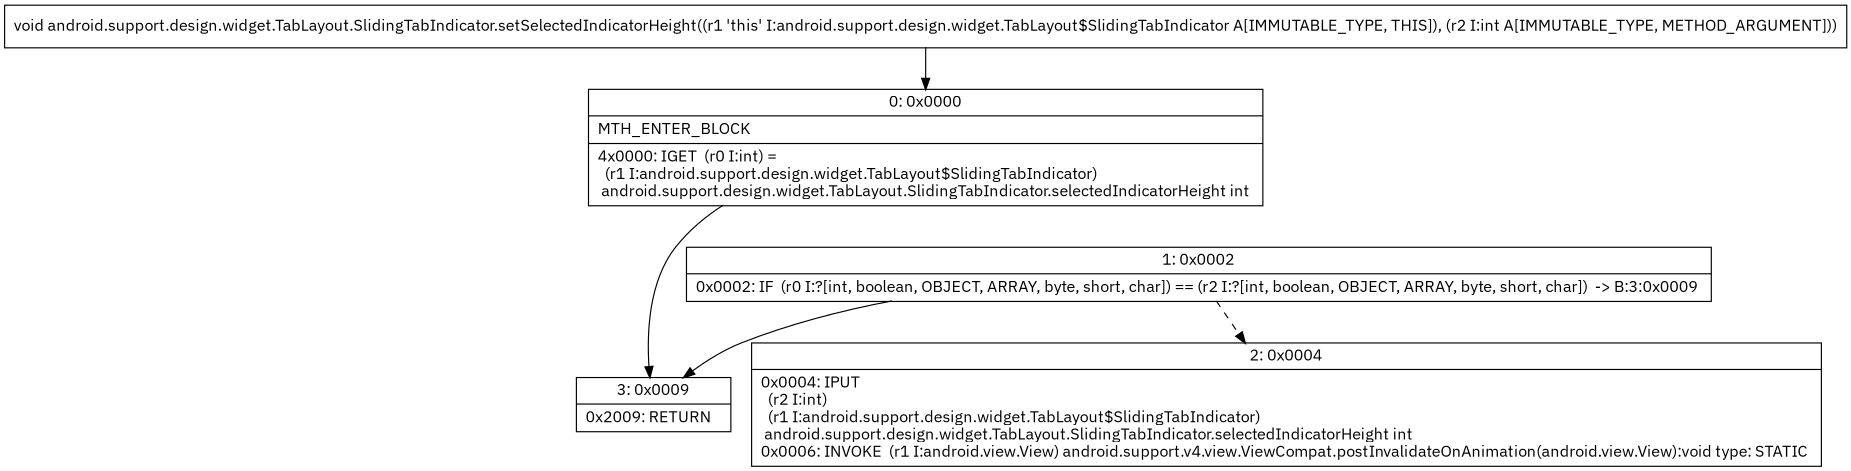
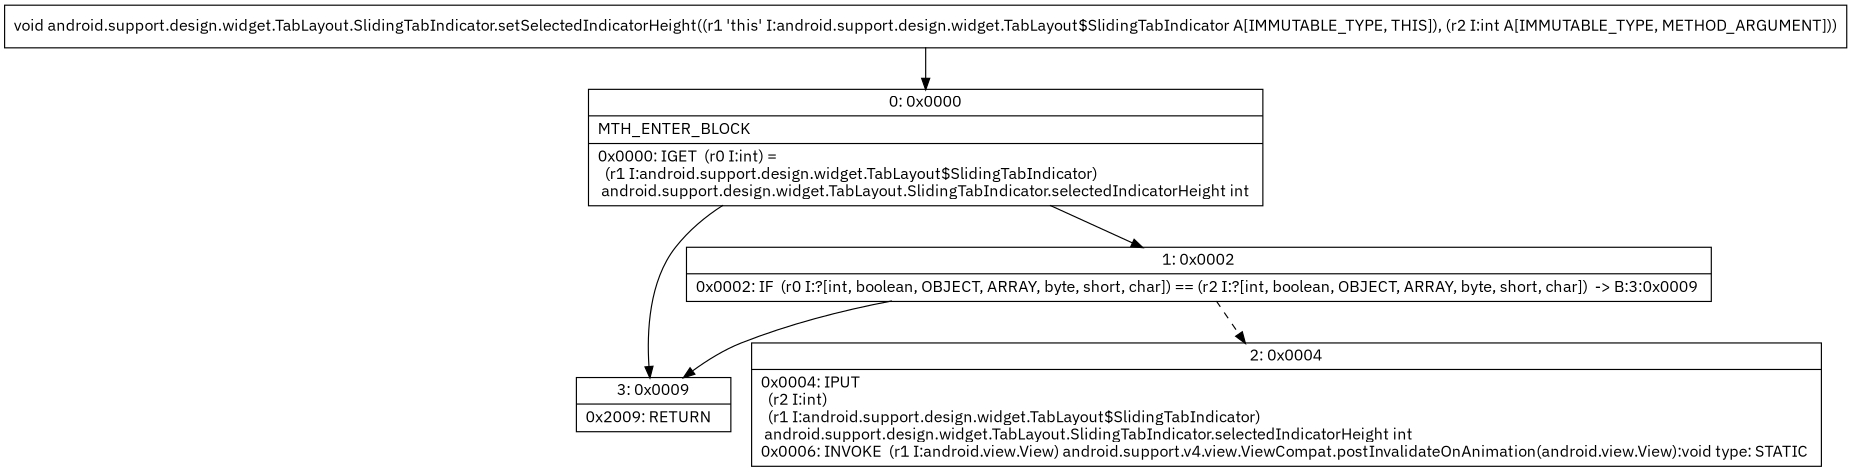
node "0: 0x0000": text "4x0000: IGET  (r0 I:int) =" -> "0x0000: IGET  (r0 I:int) ="
edge "0: 0x0000" -> "1: 0x0002": added
